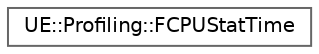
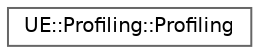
node "UE::Profiling::FCPUStatTime": label "UE::Profiling::FCPUStatTime" -> "UE::Profiling::Profiling"
